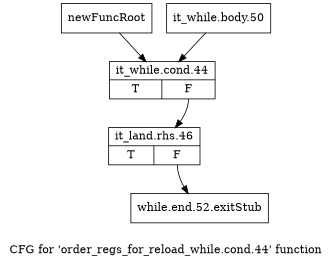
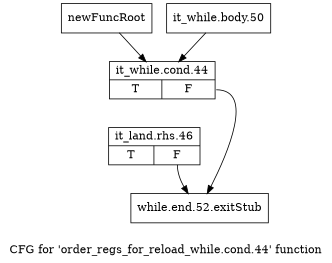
edge "it_while.cond.44" -> "it_land.rhs.46": now "it_while.cond.44" -> "while.end.52.exitStub"
